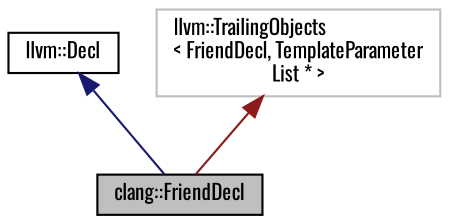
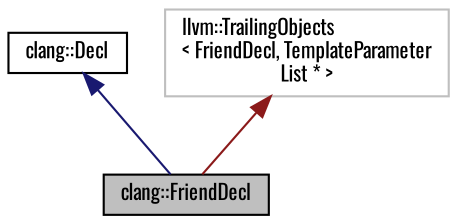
node "llvm::Decl": label "llvm::Decl" -> "clang::Decl"
